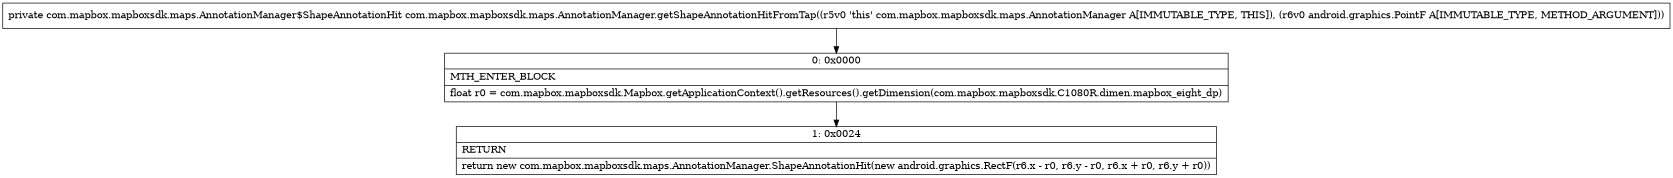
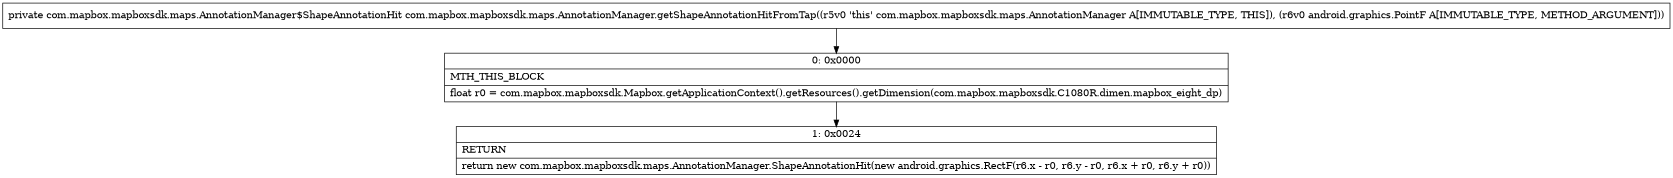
node "0: 0x0000": text "MTH_ENTER_BLOCK" -> "MTH_THIS_BLOCK"
